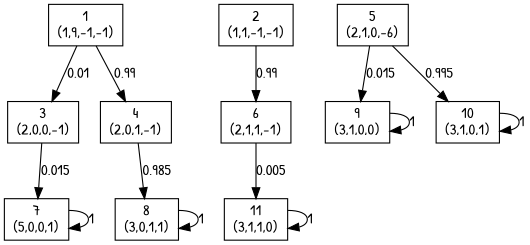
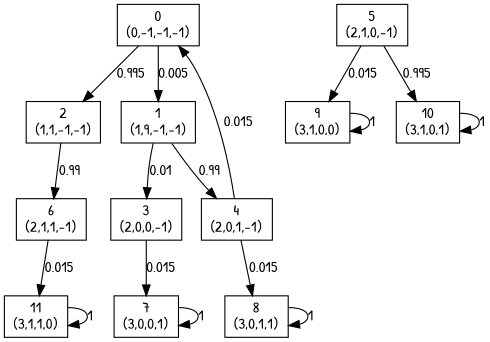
node "0 (0,-1,-1,-1)": added
node "5 (2,1,0,-6)": label "5 (2,1,0,-6)" -> "5 (2,1,0,-1)"
edge "4 (2,0,1,-1)" -> "8 (3,0,1,1)": label "0.985" -> "0.015"
edge "6 (2,1,1,-1)" -> "11 (3,1,1,0)": label "0.005" -> "0.015"
node "7 (5,0,0,1)": label "7 (5,0,0,1)" -> "7 (3,0,0,1)"
